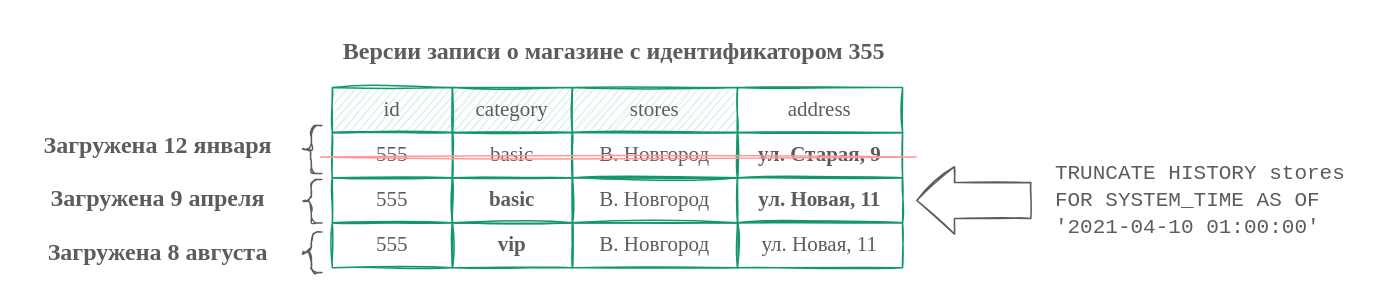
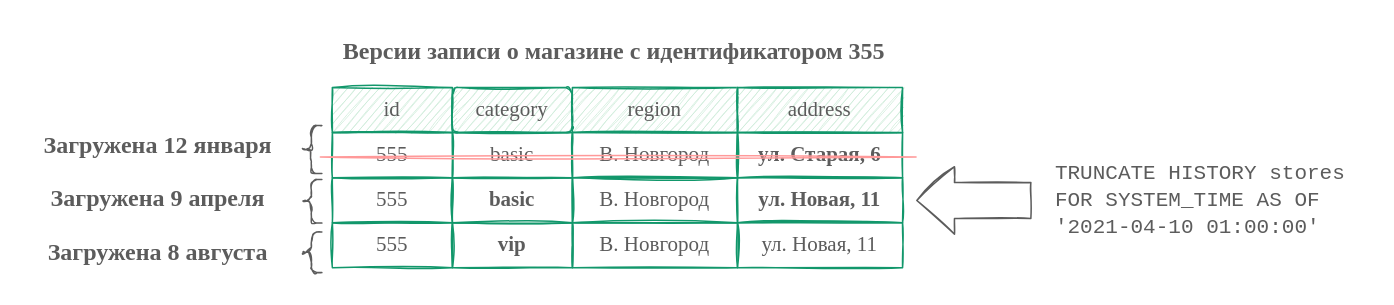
node "category": shape rectangle -> rounded rectangle
node "stores": label "stores" -> "region"
node "address": fillcolor #ffffff -> #ccebd8
node "ул. Старая, 9": label "ул. Старая, 9" -> "ул. Старая, 6"
